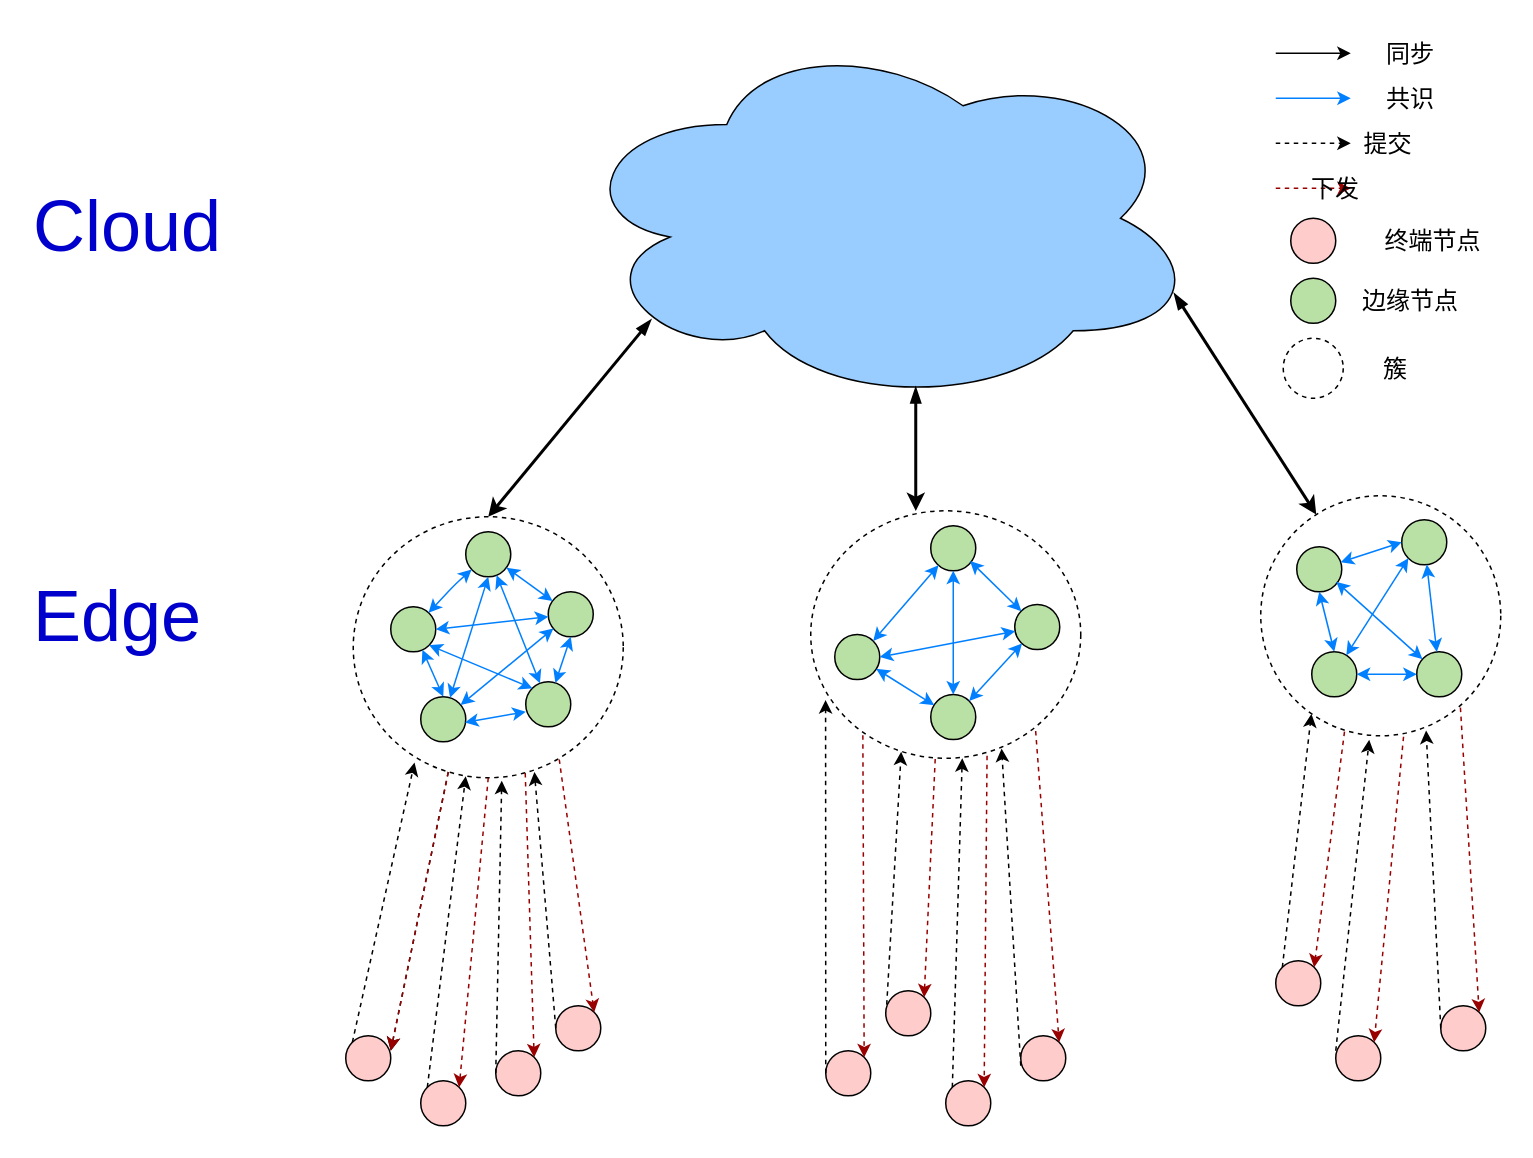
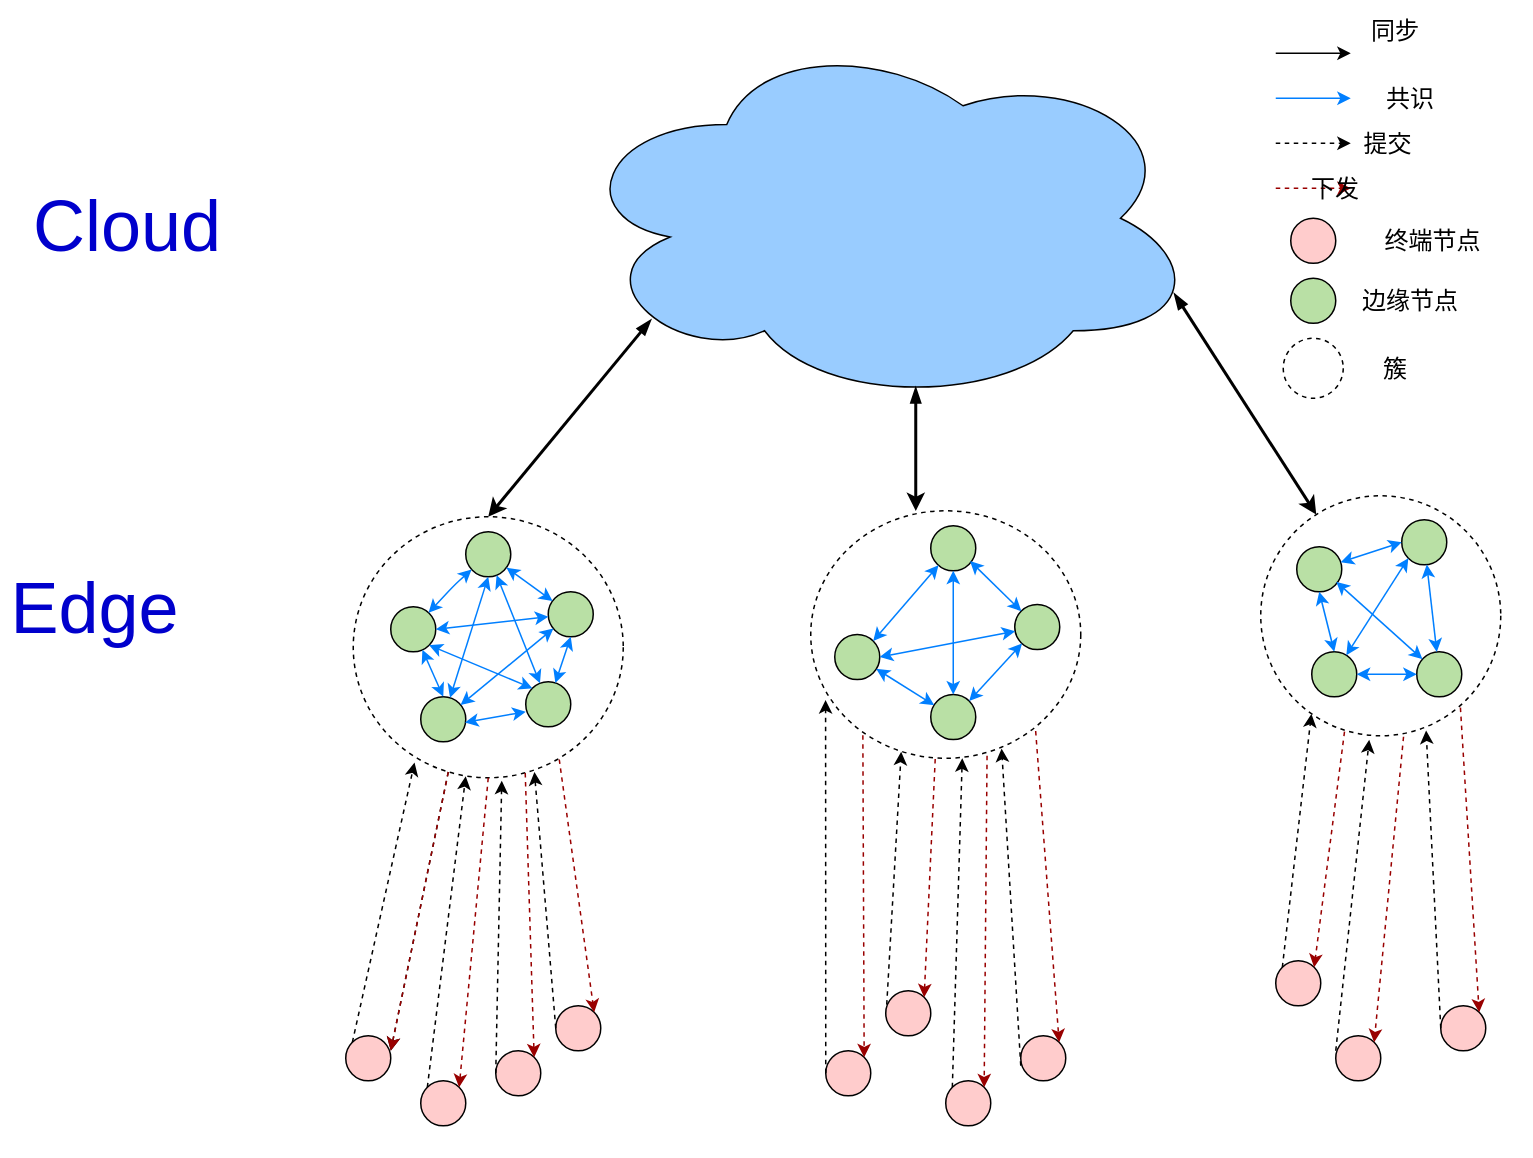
node "同步": moved (1411, 53) -> (1396, 31)
node "Edge": moved (143, 601) -> (121, 593)
